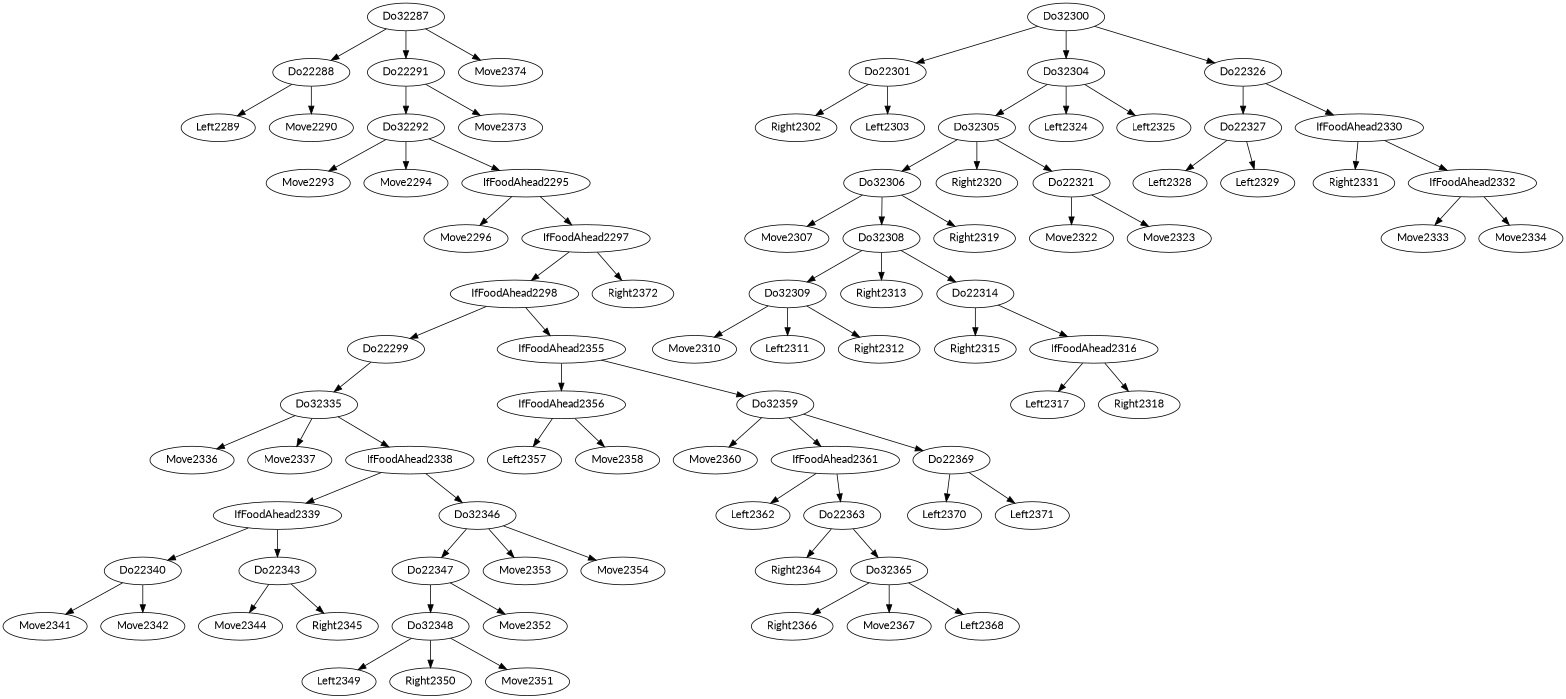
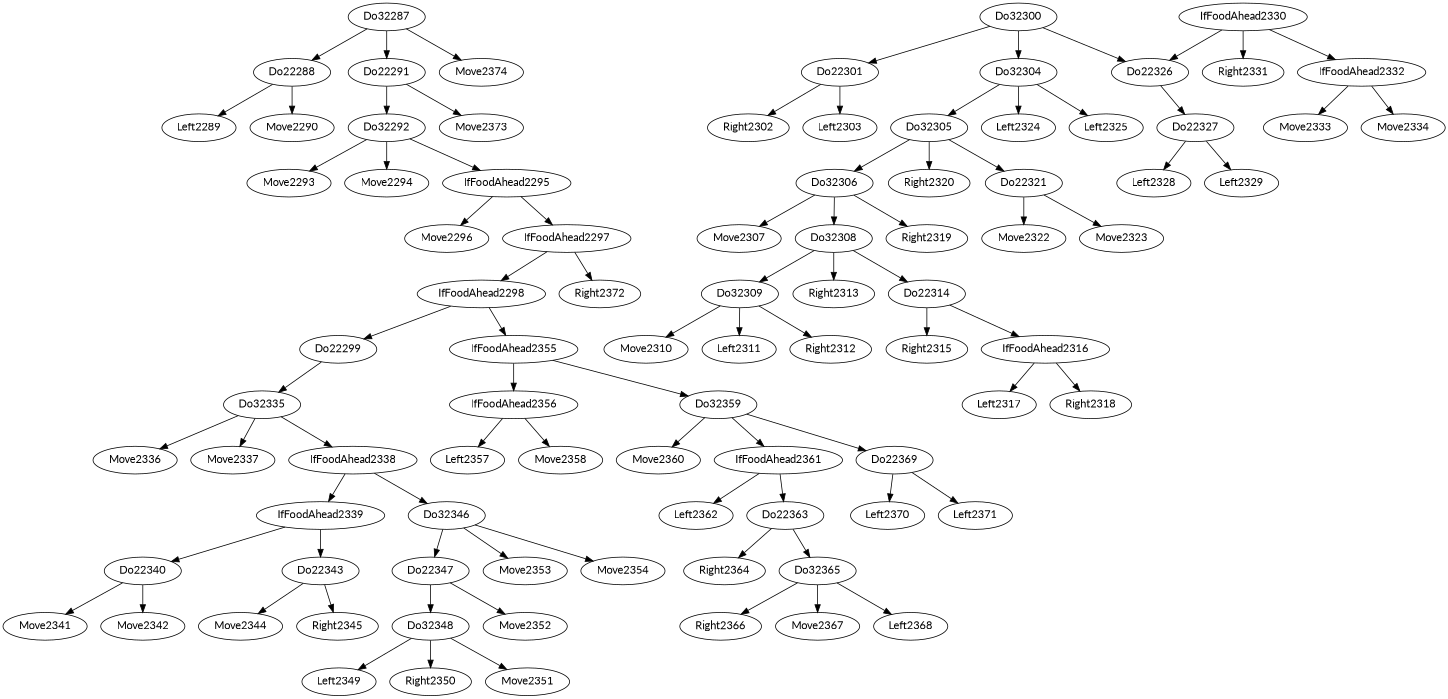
edge "Do22326" -> "IfFoodAhead2330": reversed
